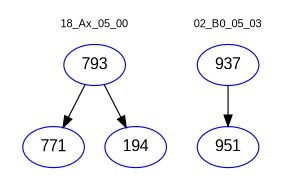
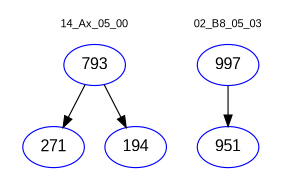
cluster "18_Ax_05_00": label "18_Ax_05_00" -> "14_Ax_05_00"
cluster "02_B0_05_03": label "02_B0_05_03" -> "02_B8_05_03"
node "937": label "937" -> "997"
node "771": label "771" -> "271"
